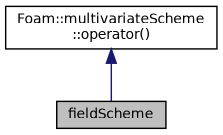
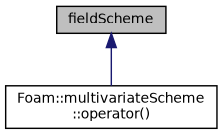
edge "fieldScheme" -> "Foam::multivariateScheme ::operator()": reversed
